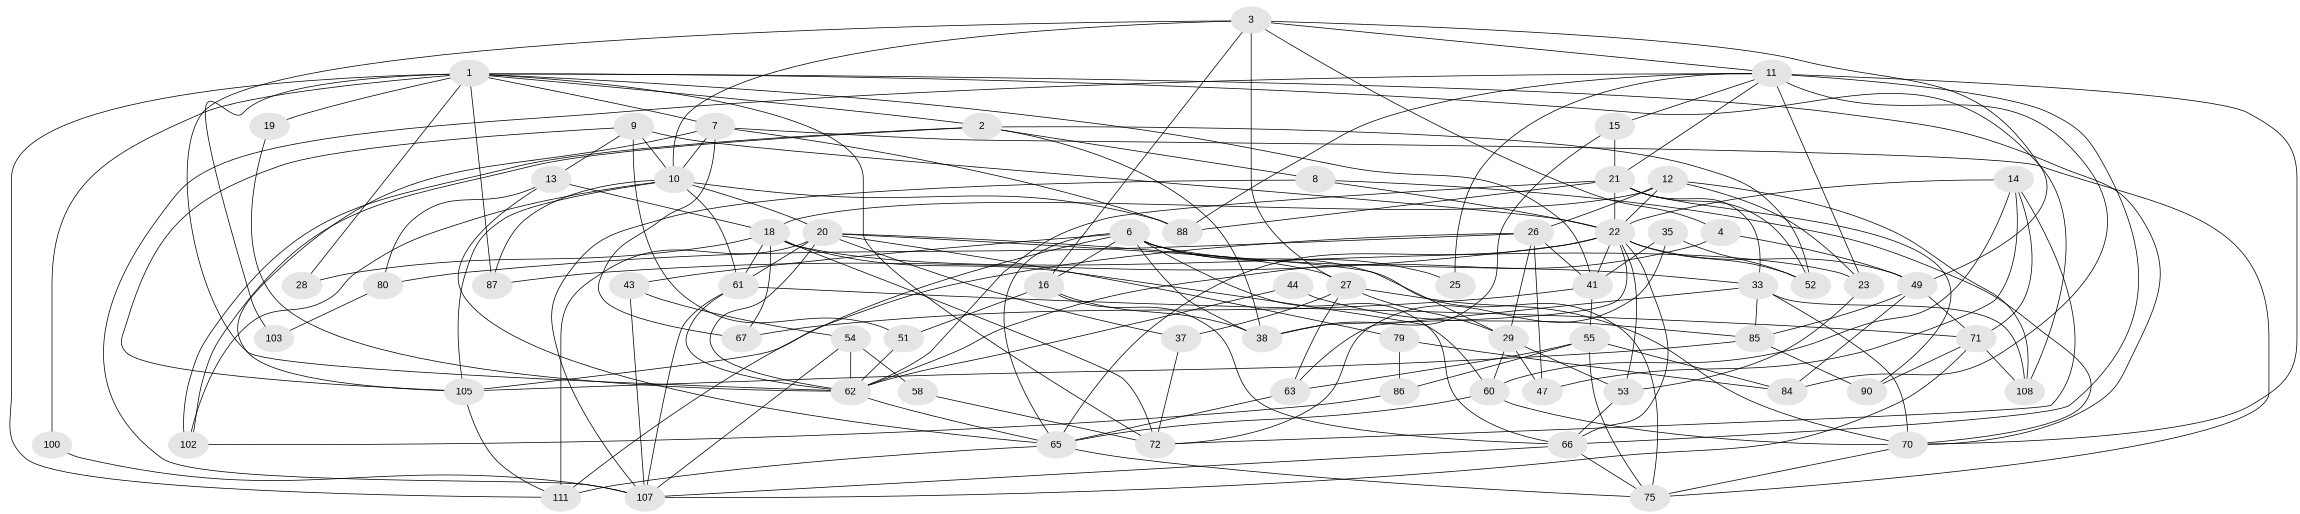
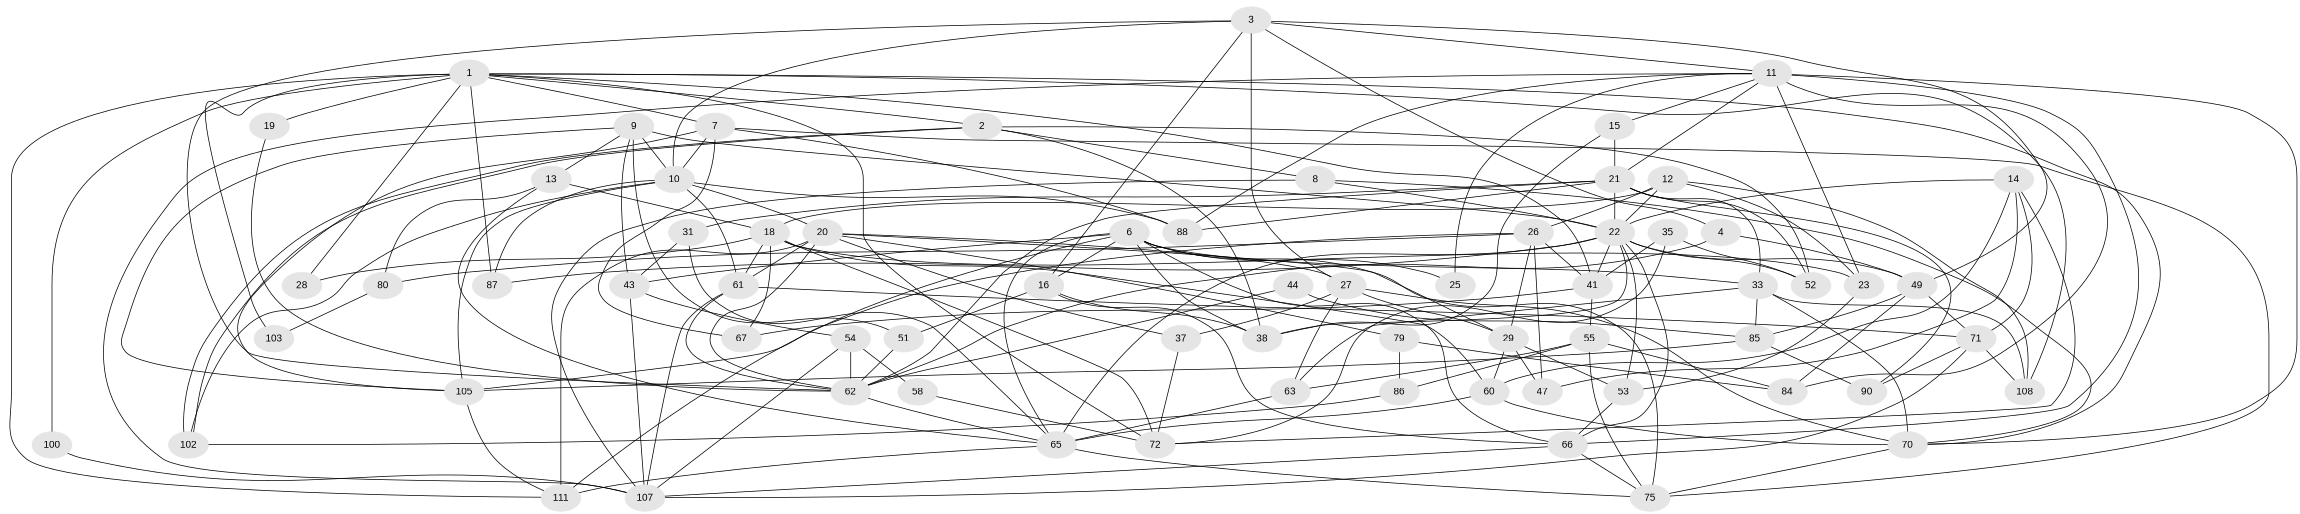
edge "9" -- "43": added
node "31": added
